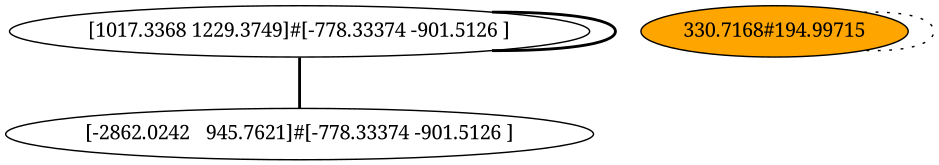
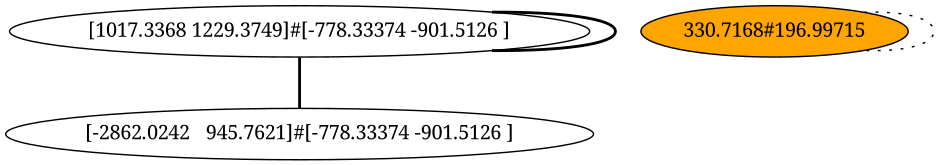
node "330.7168#194.99715": label "330.7168#194.99715" -> "330.7168#196.99715"
